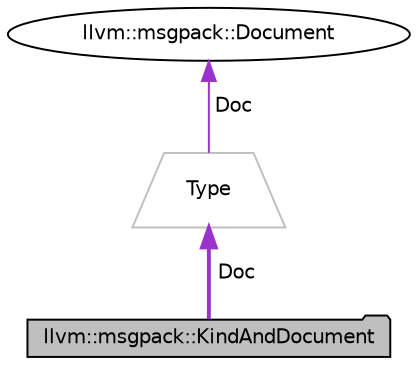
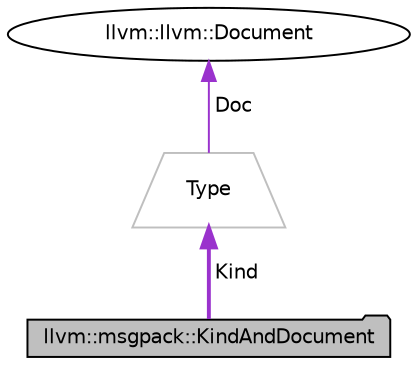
node "llvm::msgpack::Document": label "llvm::msgpack::Document" -> "llvm::llvm::Document"
edge "llvm::msgpack::KindAndDocument" -> "Type": label " Doc" -> " Kind"
